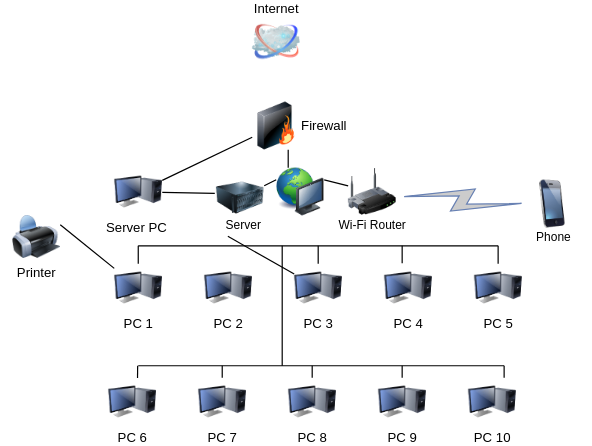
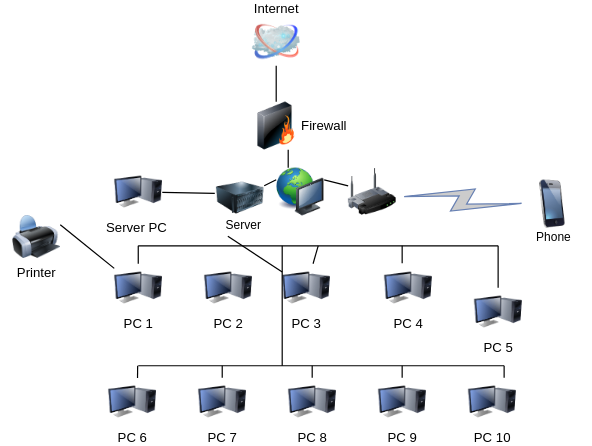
edge "Firewall" -- "Server PC": now "Firewall" -- "Internet"
node "Wi-Fi Router": removed
node "PC 3": moved (318, 288) -> (306, 288)
node "PC 5": moved (498, 288) -> (498, 312)
